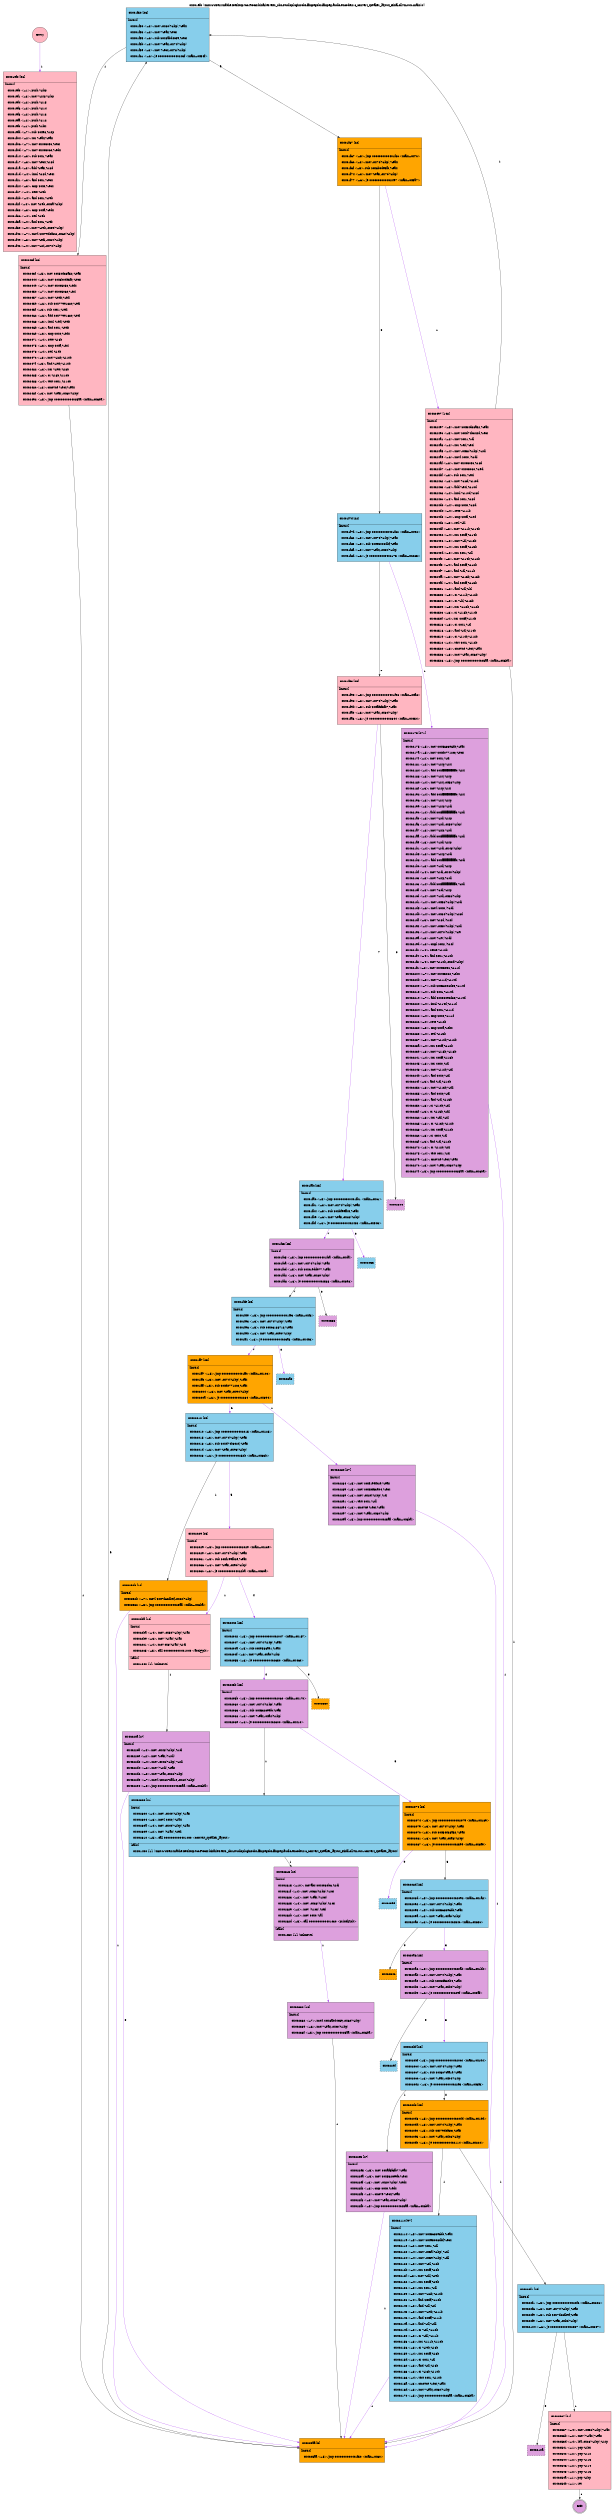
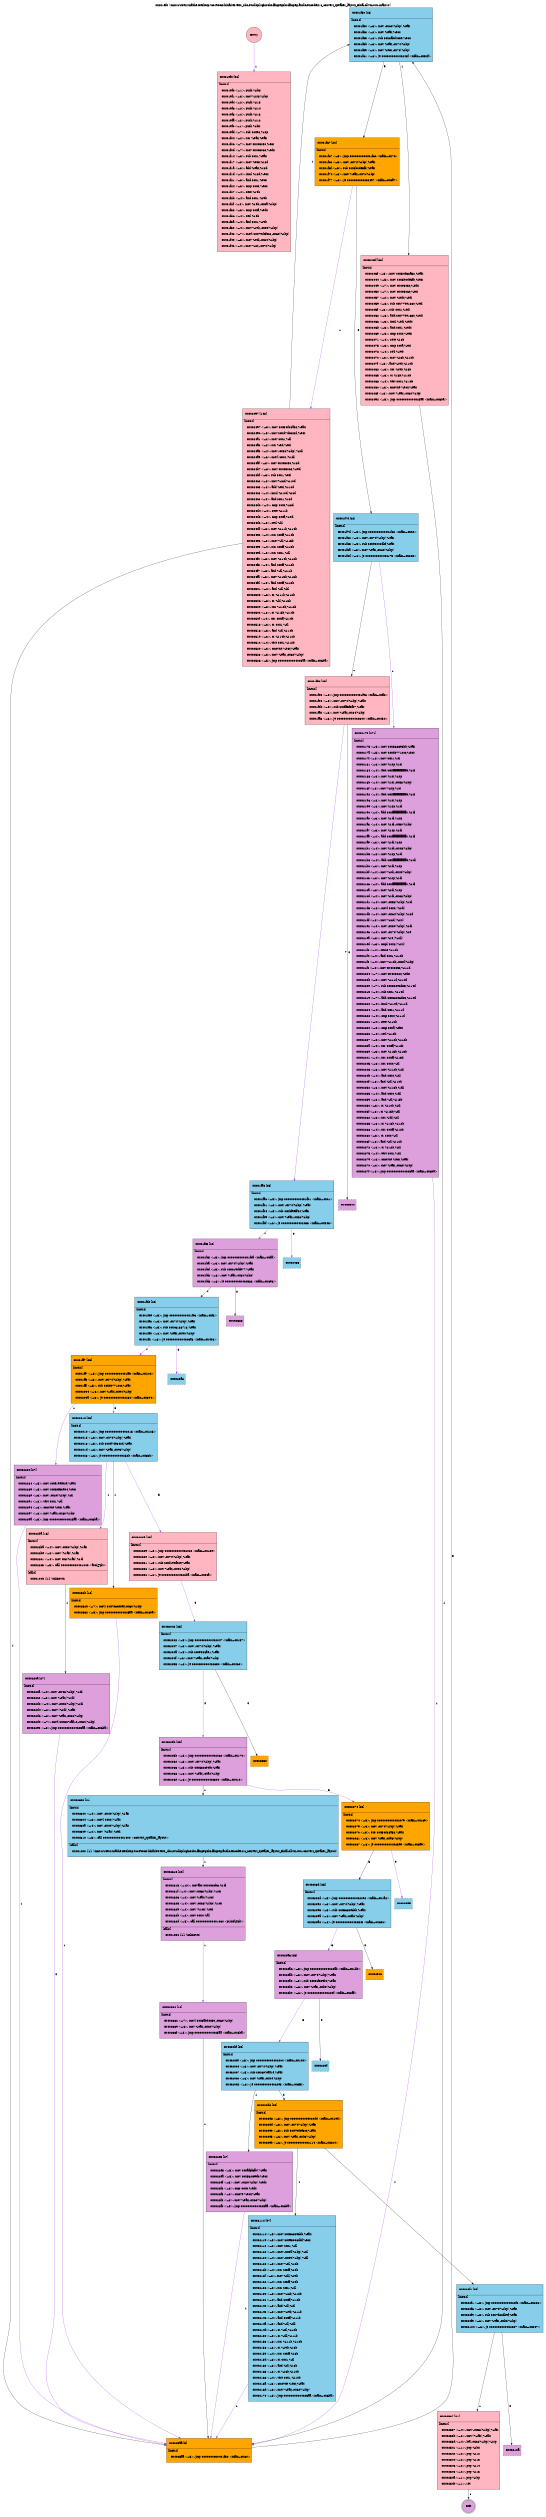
edge "0x402029 [25]" -> "0x4022ba [16]": now "0x402010 [25]" -> "0x4022ba [16]"
